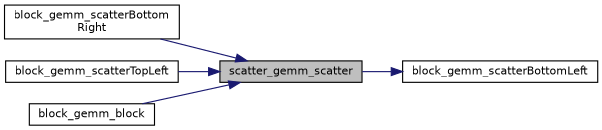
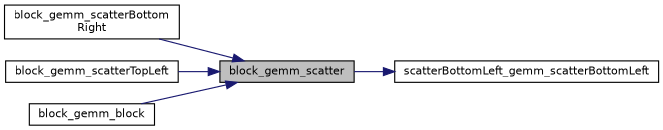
node "scatter_gemm_scatter": label "scatter_gemm_scatter" -> "block_gemm_scatter"
node "block_gemm_scatterBottomLeft": label "block_gemm_scatterBottomLeft" -> "scatterBottomLeft_gemm_scatterBottomLeft"
